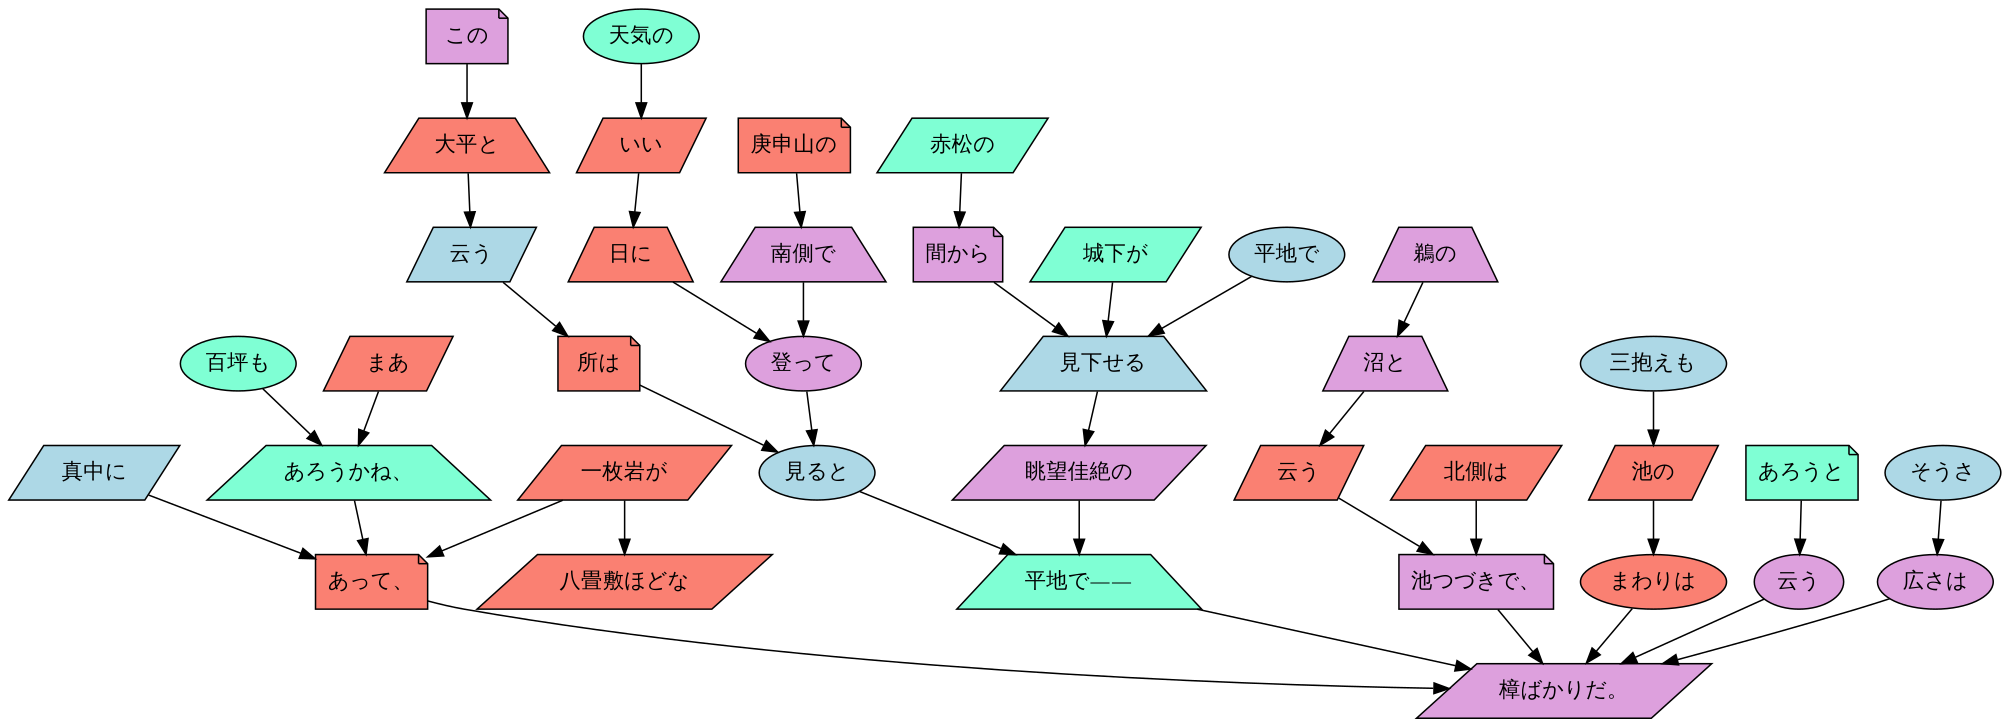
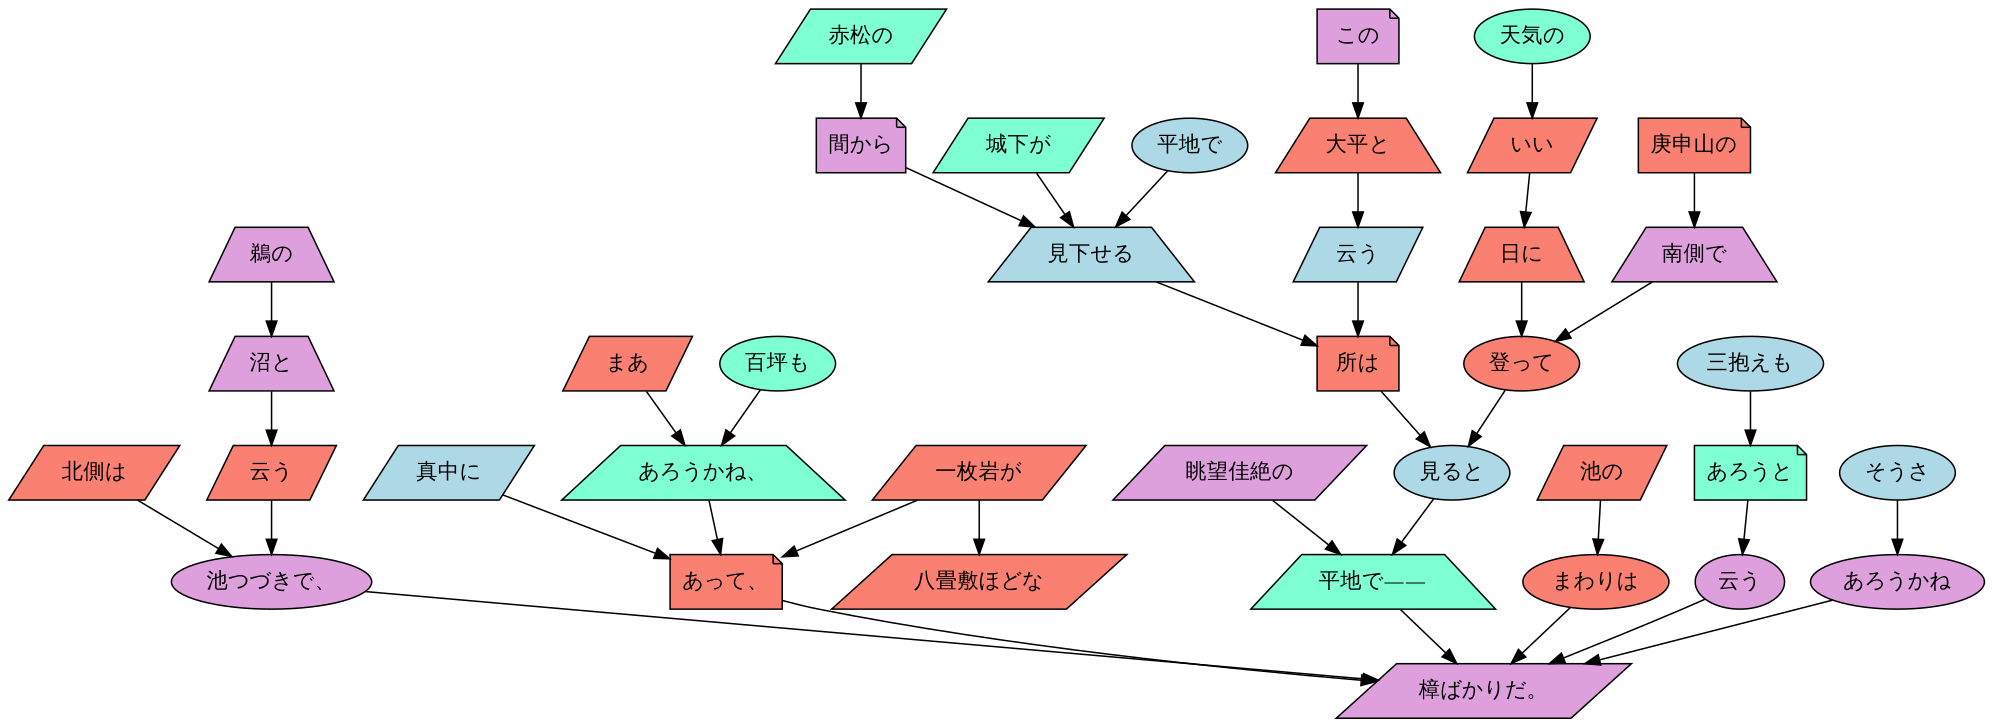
node "登って": fillcolor plum -> salmon
edge "見下せる" -> "眺望佳絶の": now "見下せる" -> "所は"
edge "三抱えも" -> "池の": now "三抱えも" -> "あろうと"
node "池つづきで、": shape note -> ellipse
node "広さは": label "広さは" -> "あろうかね"
